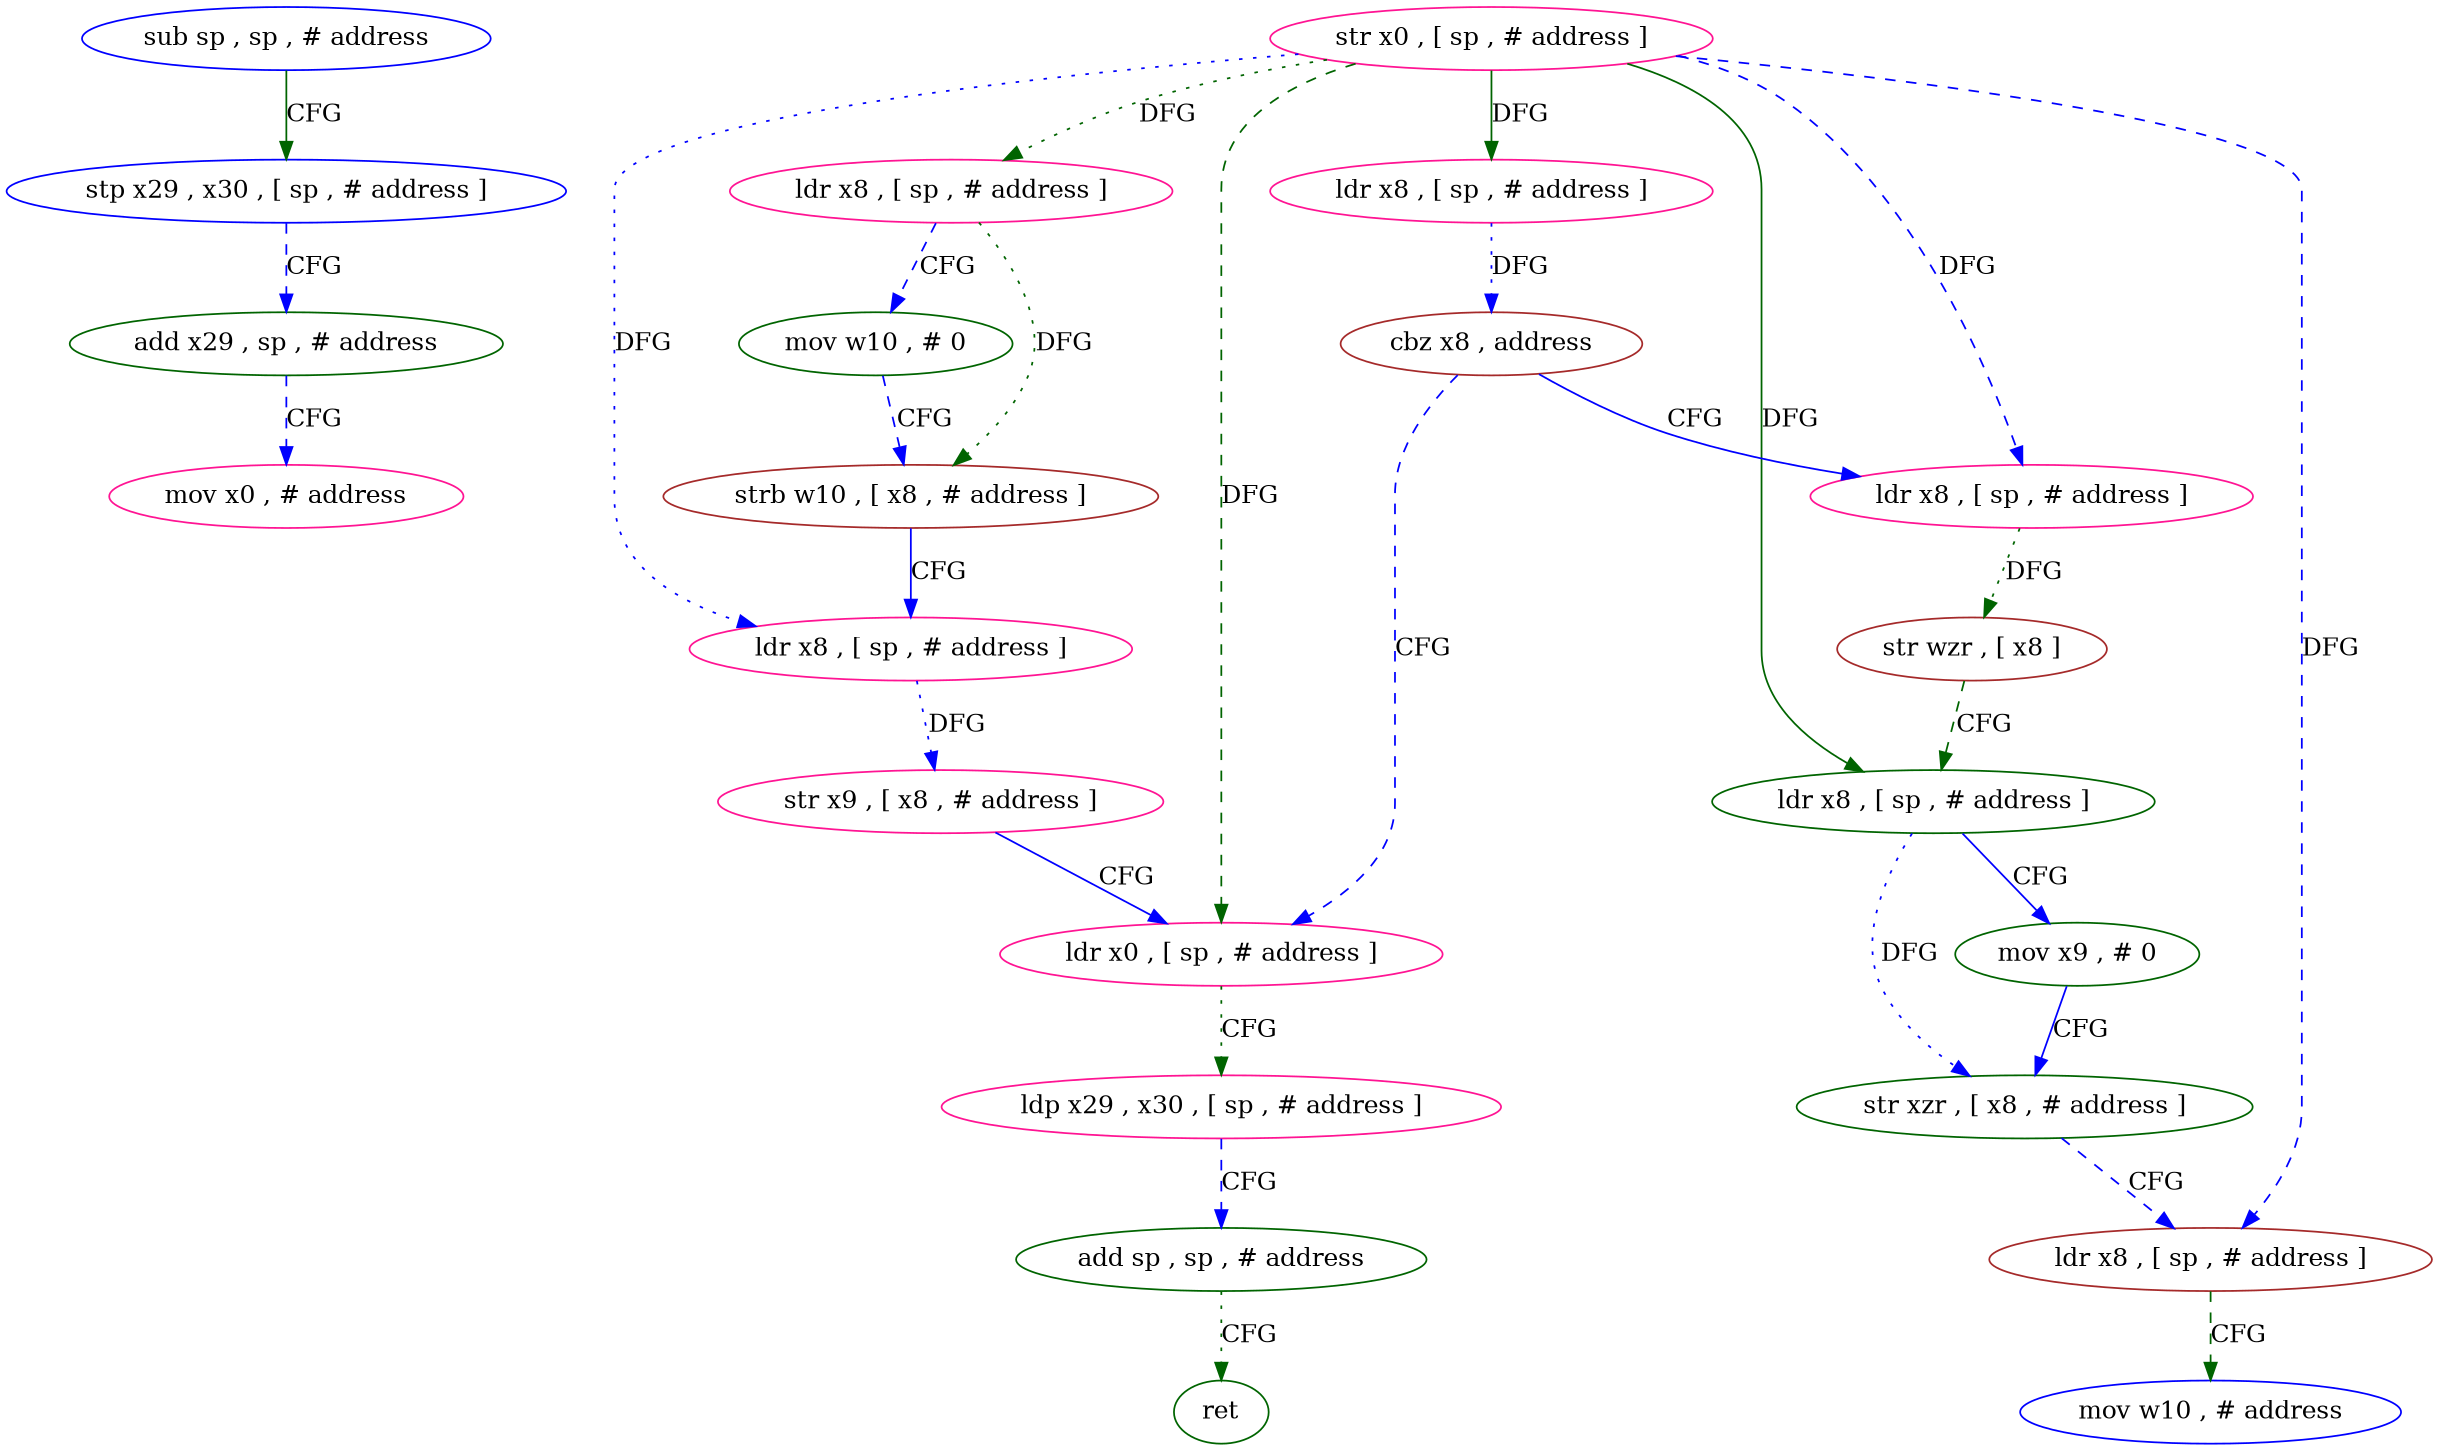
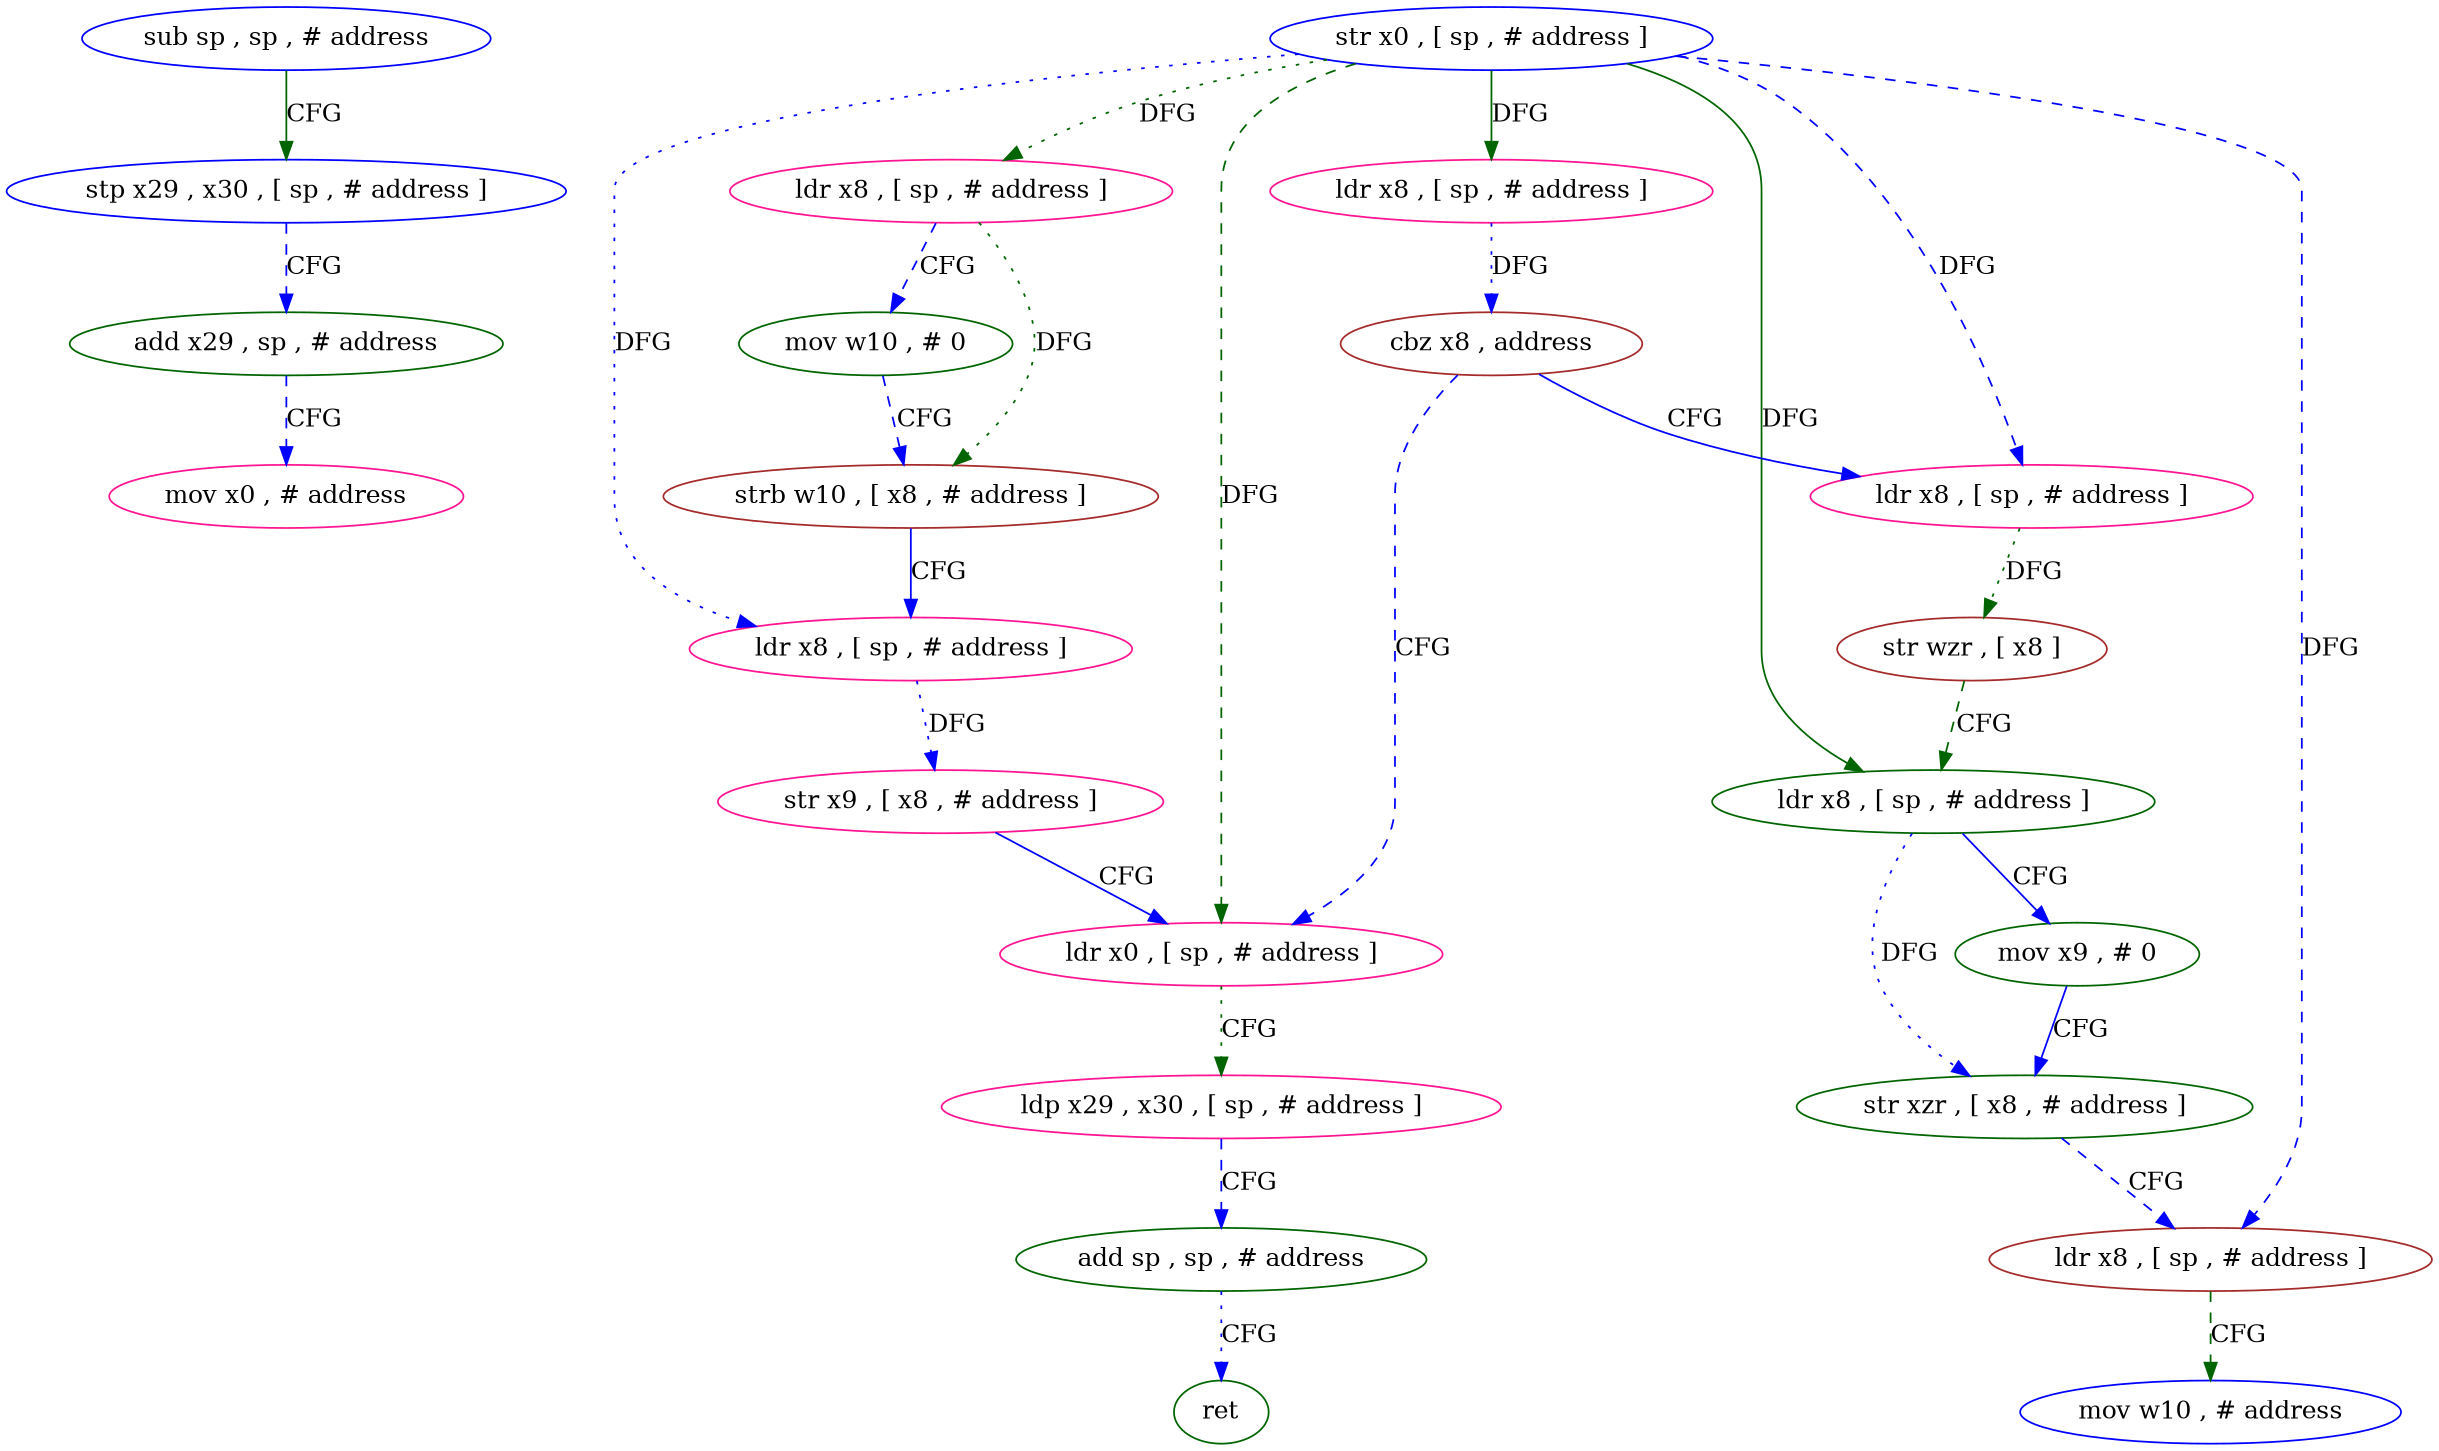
node "str x0 , [ sp , # address ]": color deeppink -> blue
edge "add sp , sp , # address" -> "ret": color darkgreen -> blue
